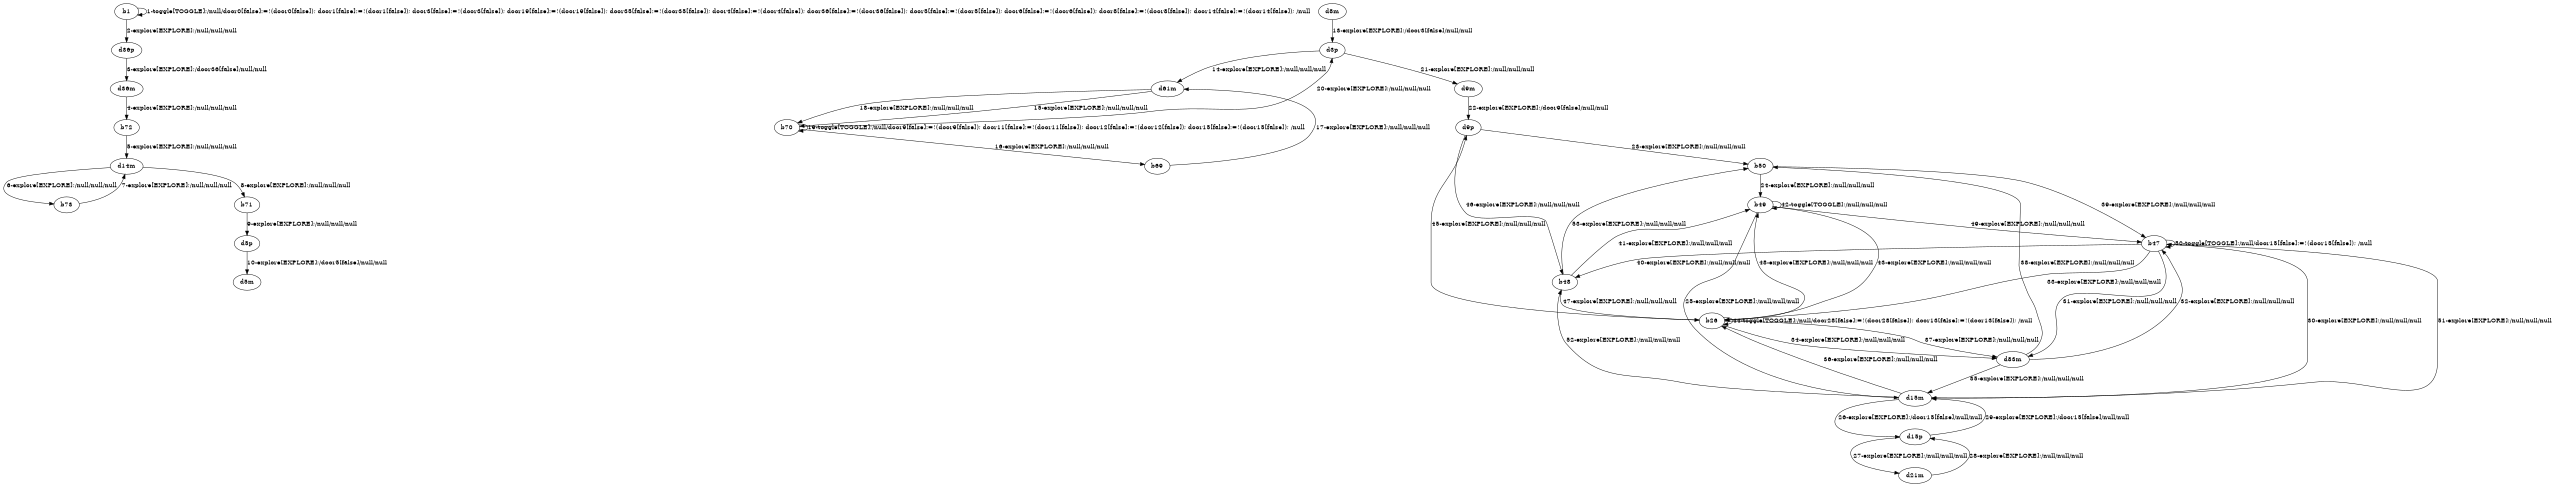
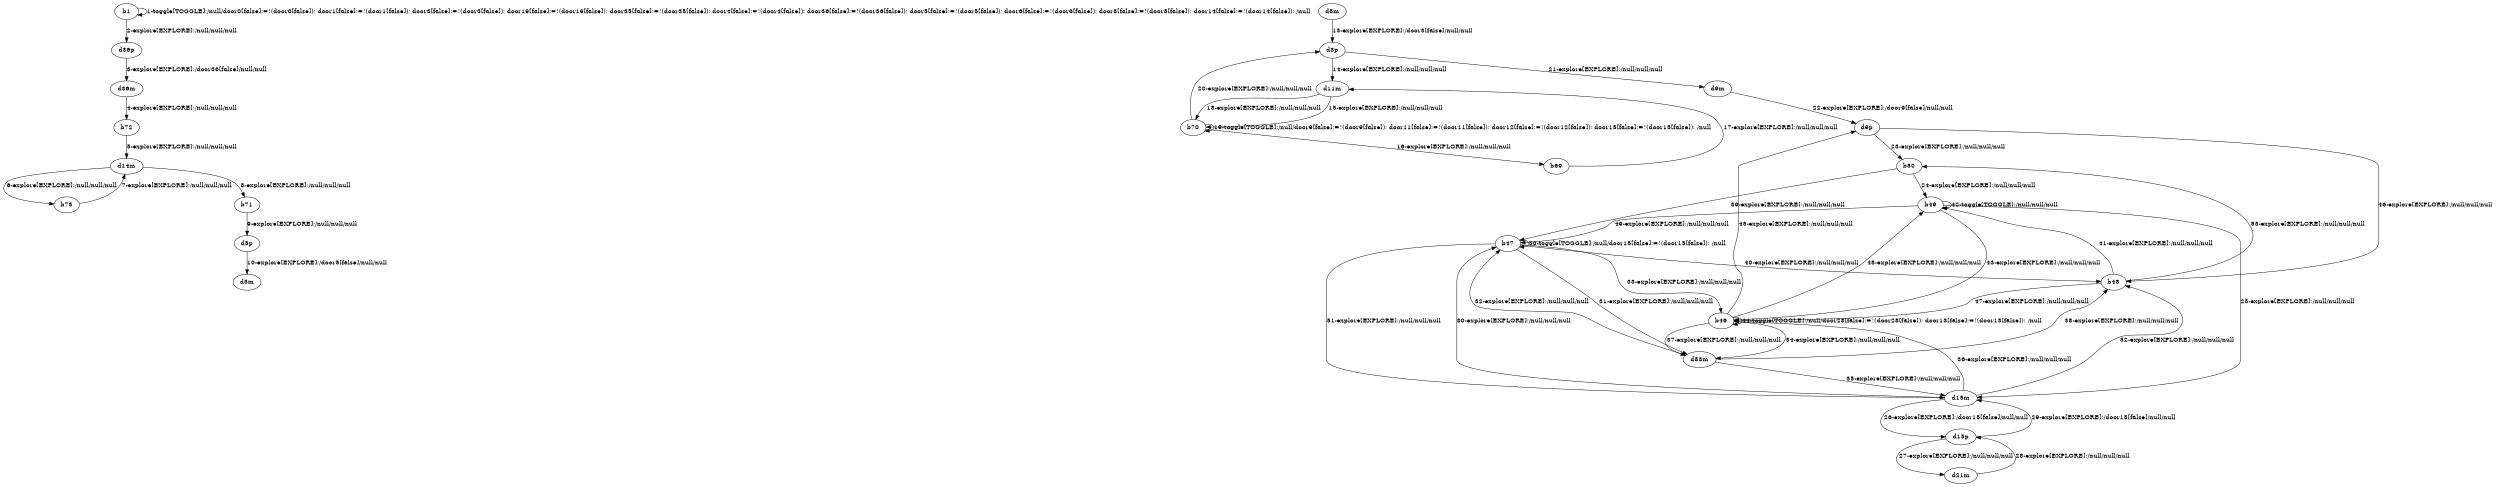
node "d61m": label "d61m" -> "d11m"
edge "d83m" -> "b50": now "d83m" -> "b48"
node "b26": label "b26" -> "b46"
